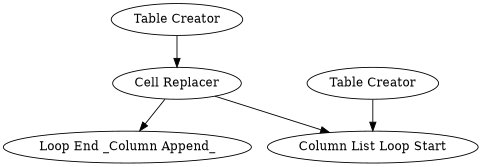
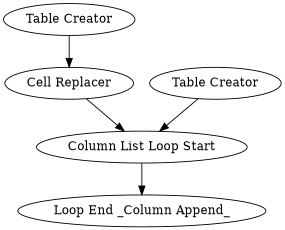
edge "Cell Replacer" -> "Loop End _Column Append_": now "Column List Loop Start" -> "Loop End _Column Append_"
